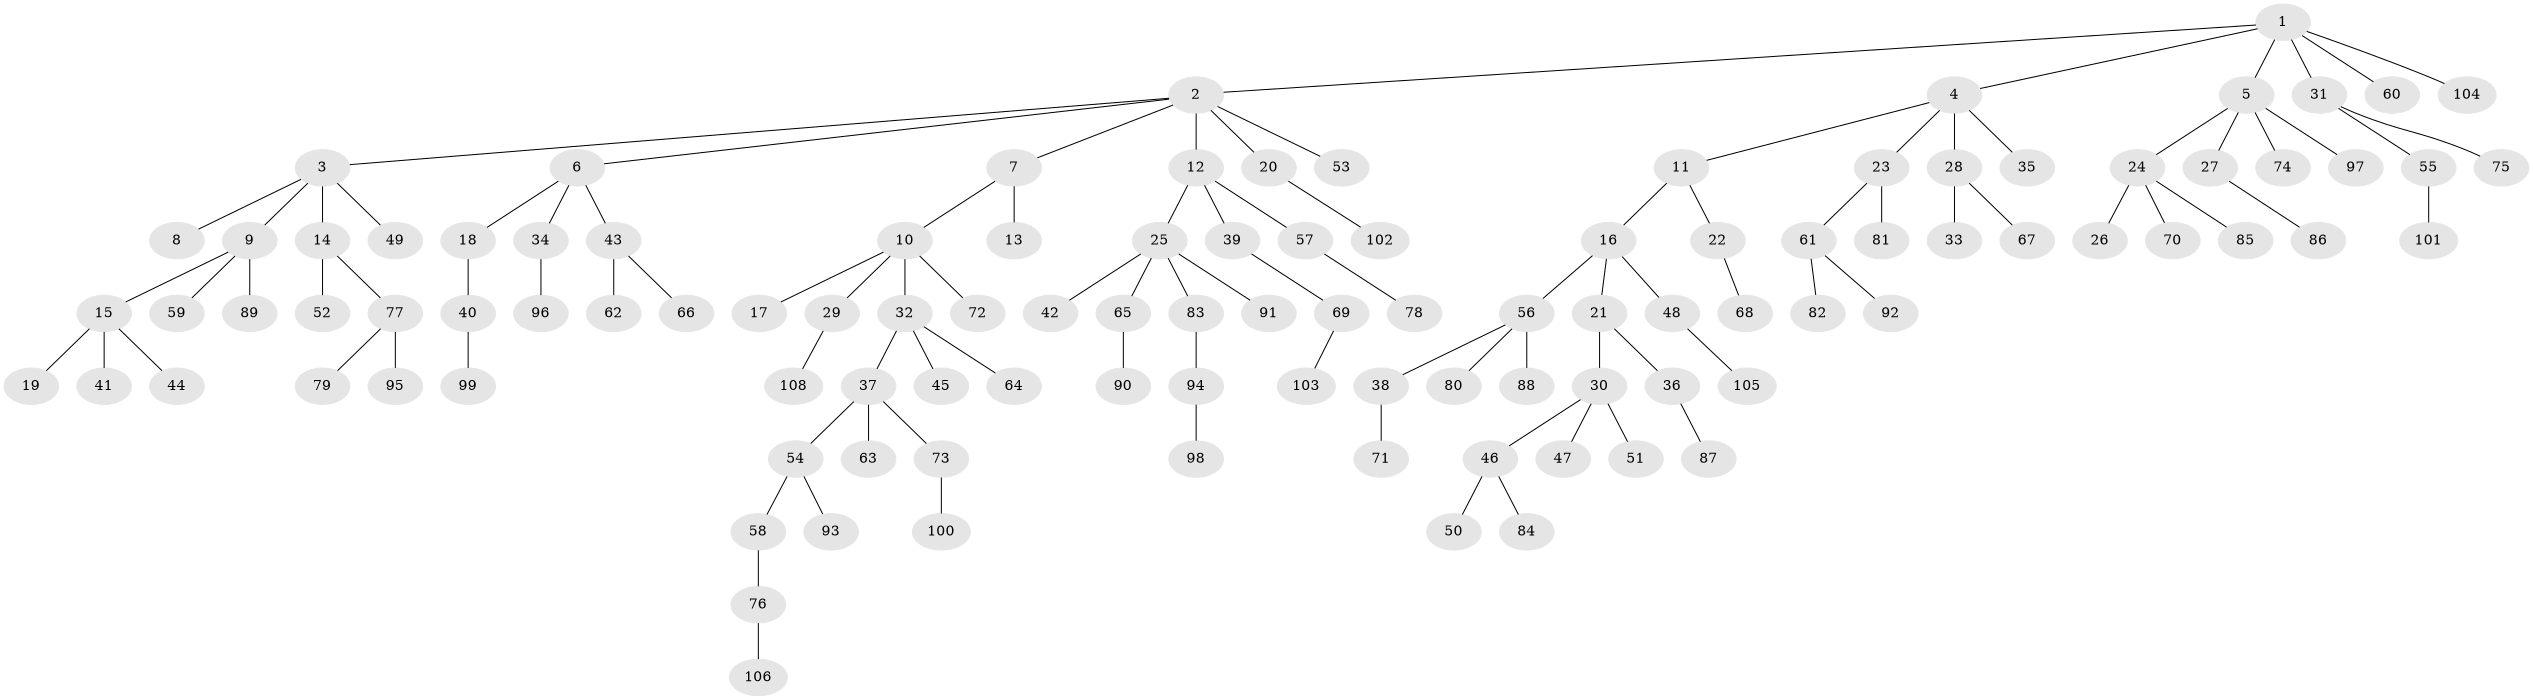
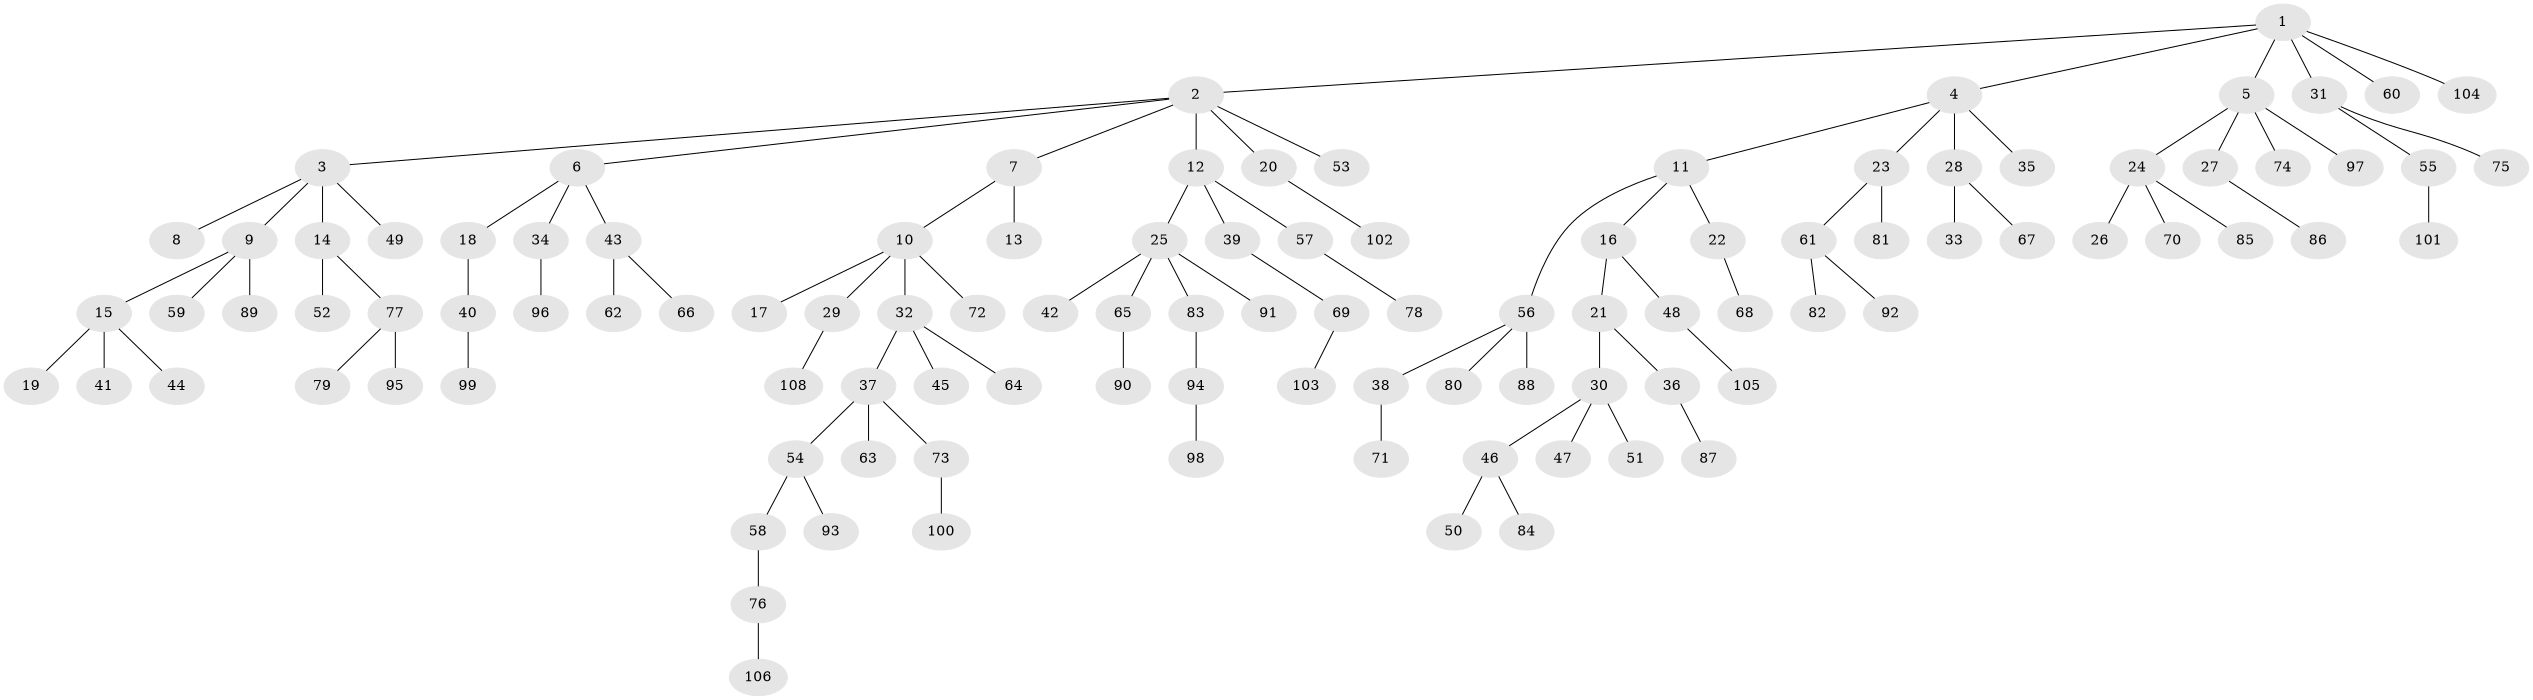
edge "16" -- "56": now "11" -- "56"
